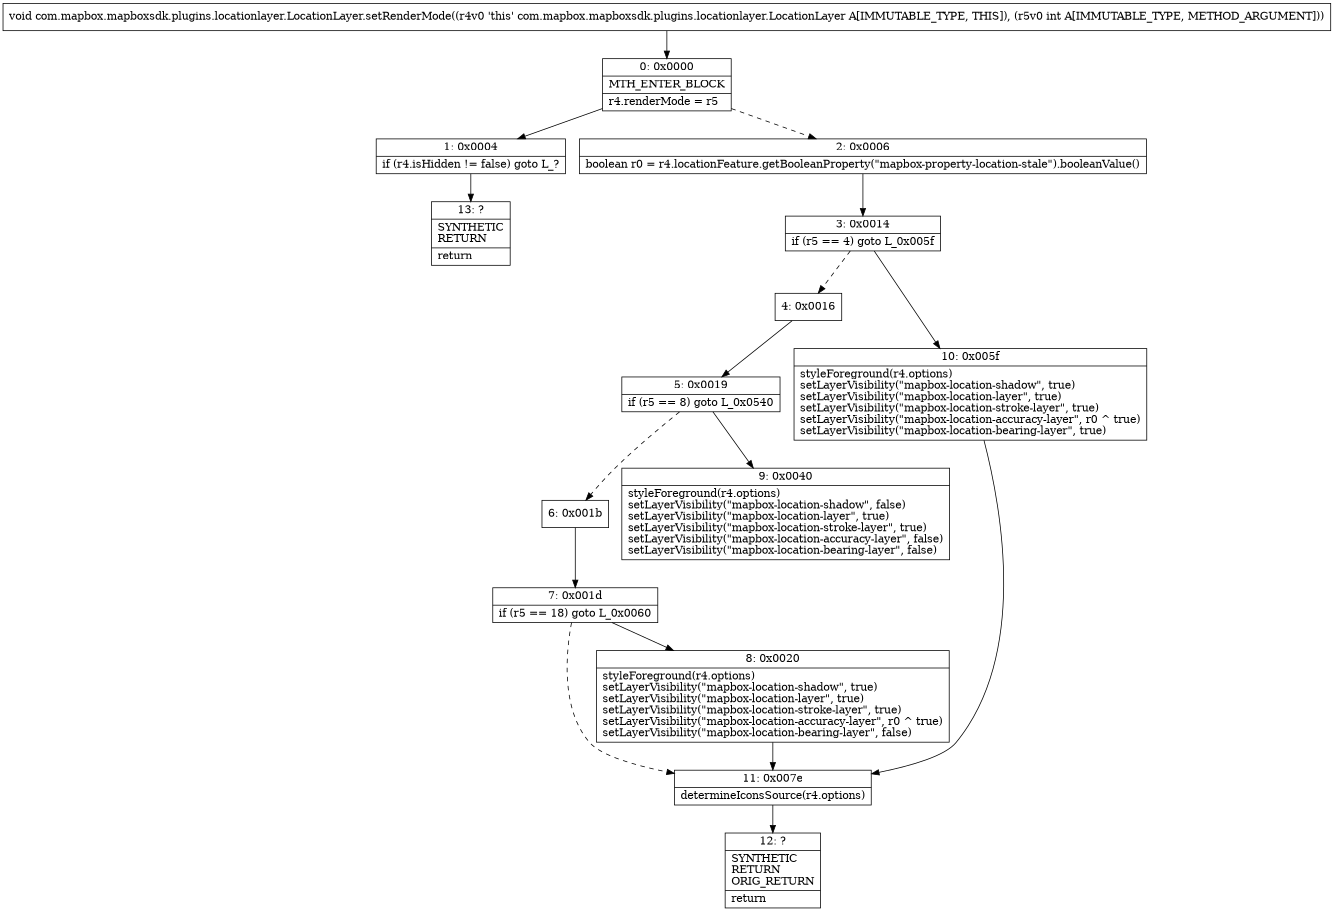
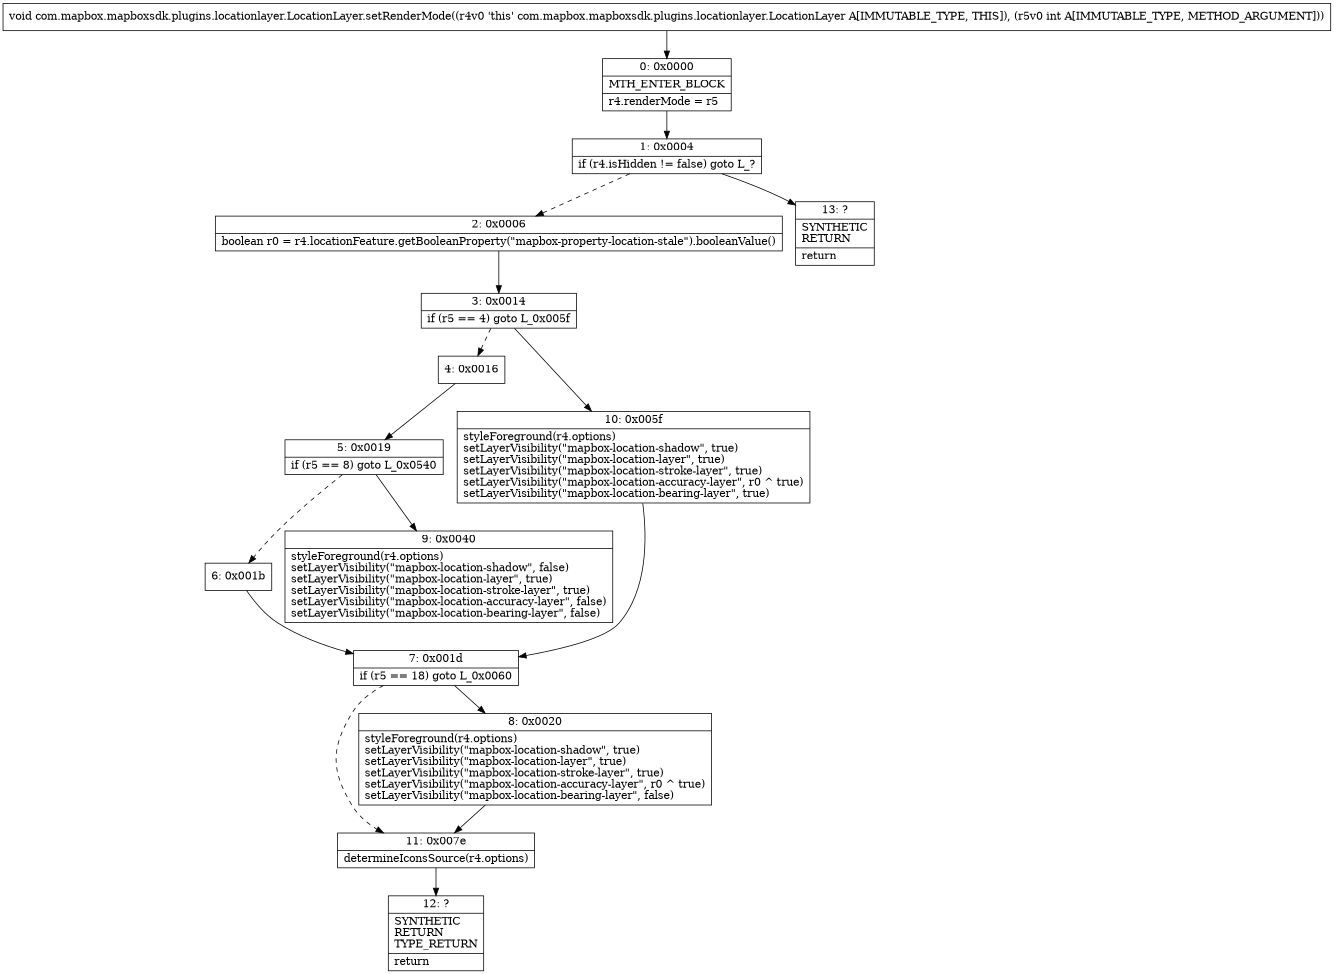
edge "0: 0x0000" -> "2: 0x0006": now "1: 0x0004" -> "2: 0x0006"
edge "10: 0x005f" -> "11: 0x007e": now "10: 0x005f" -> "7: 0x001d"
node "12: ?": text "ORIG_RETURN" -> "TYPE_RETURN"
